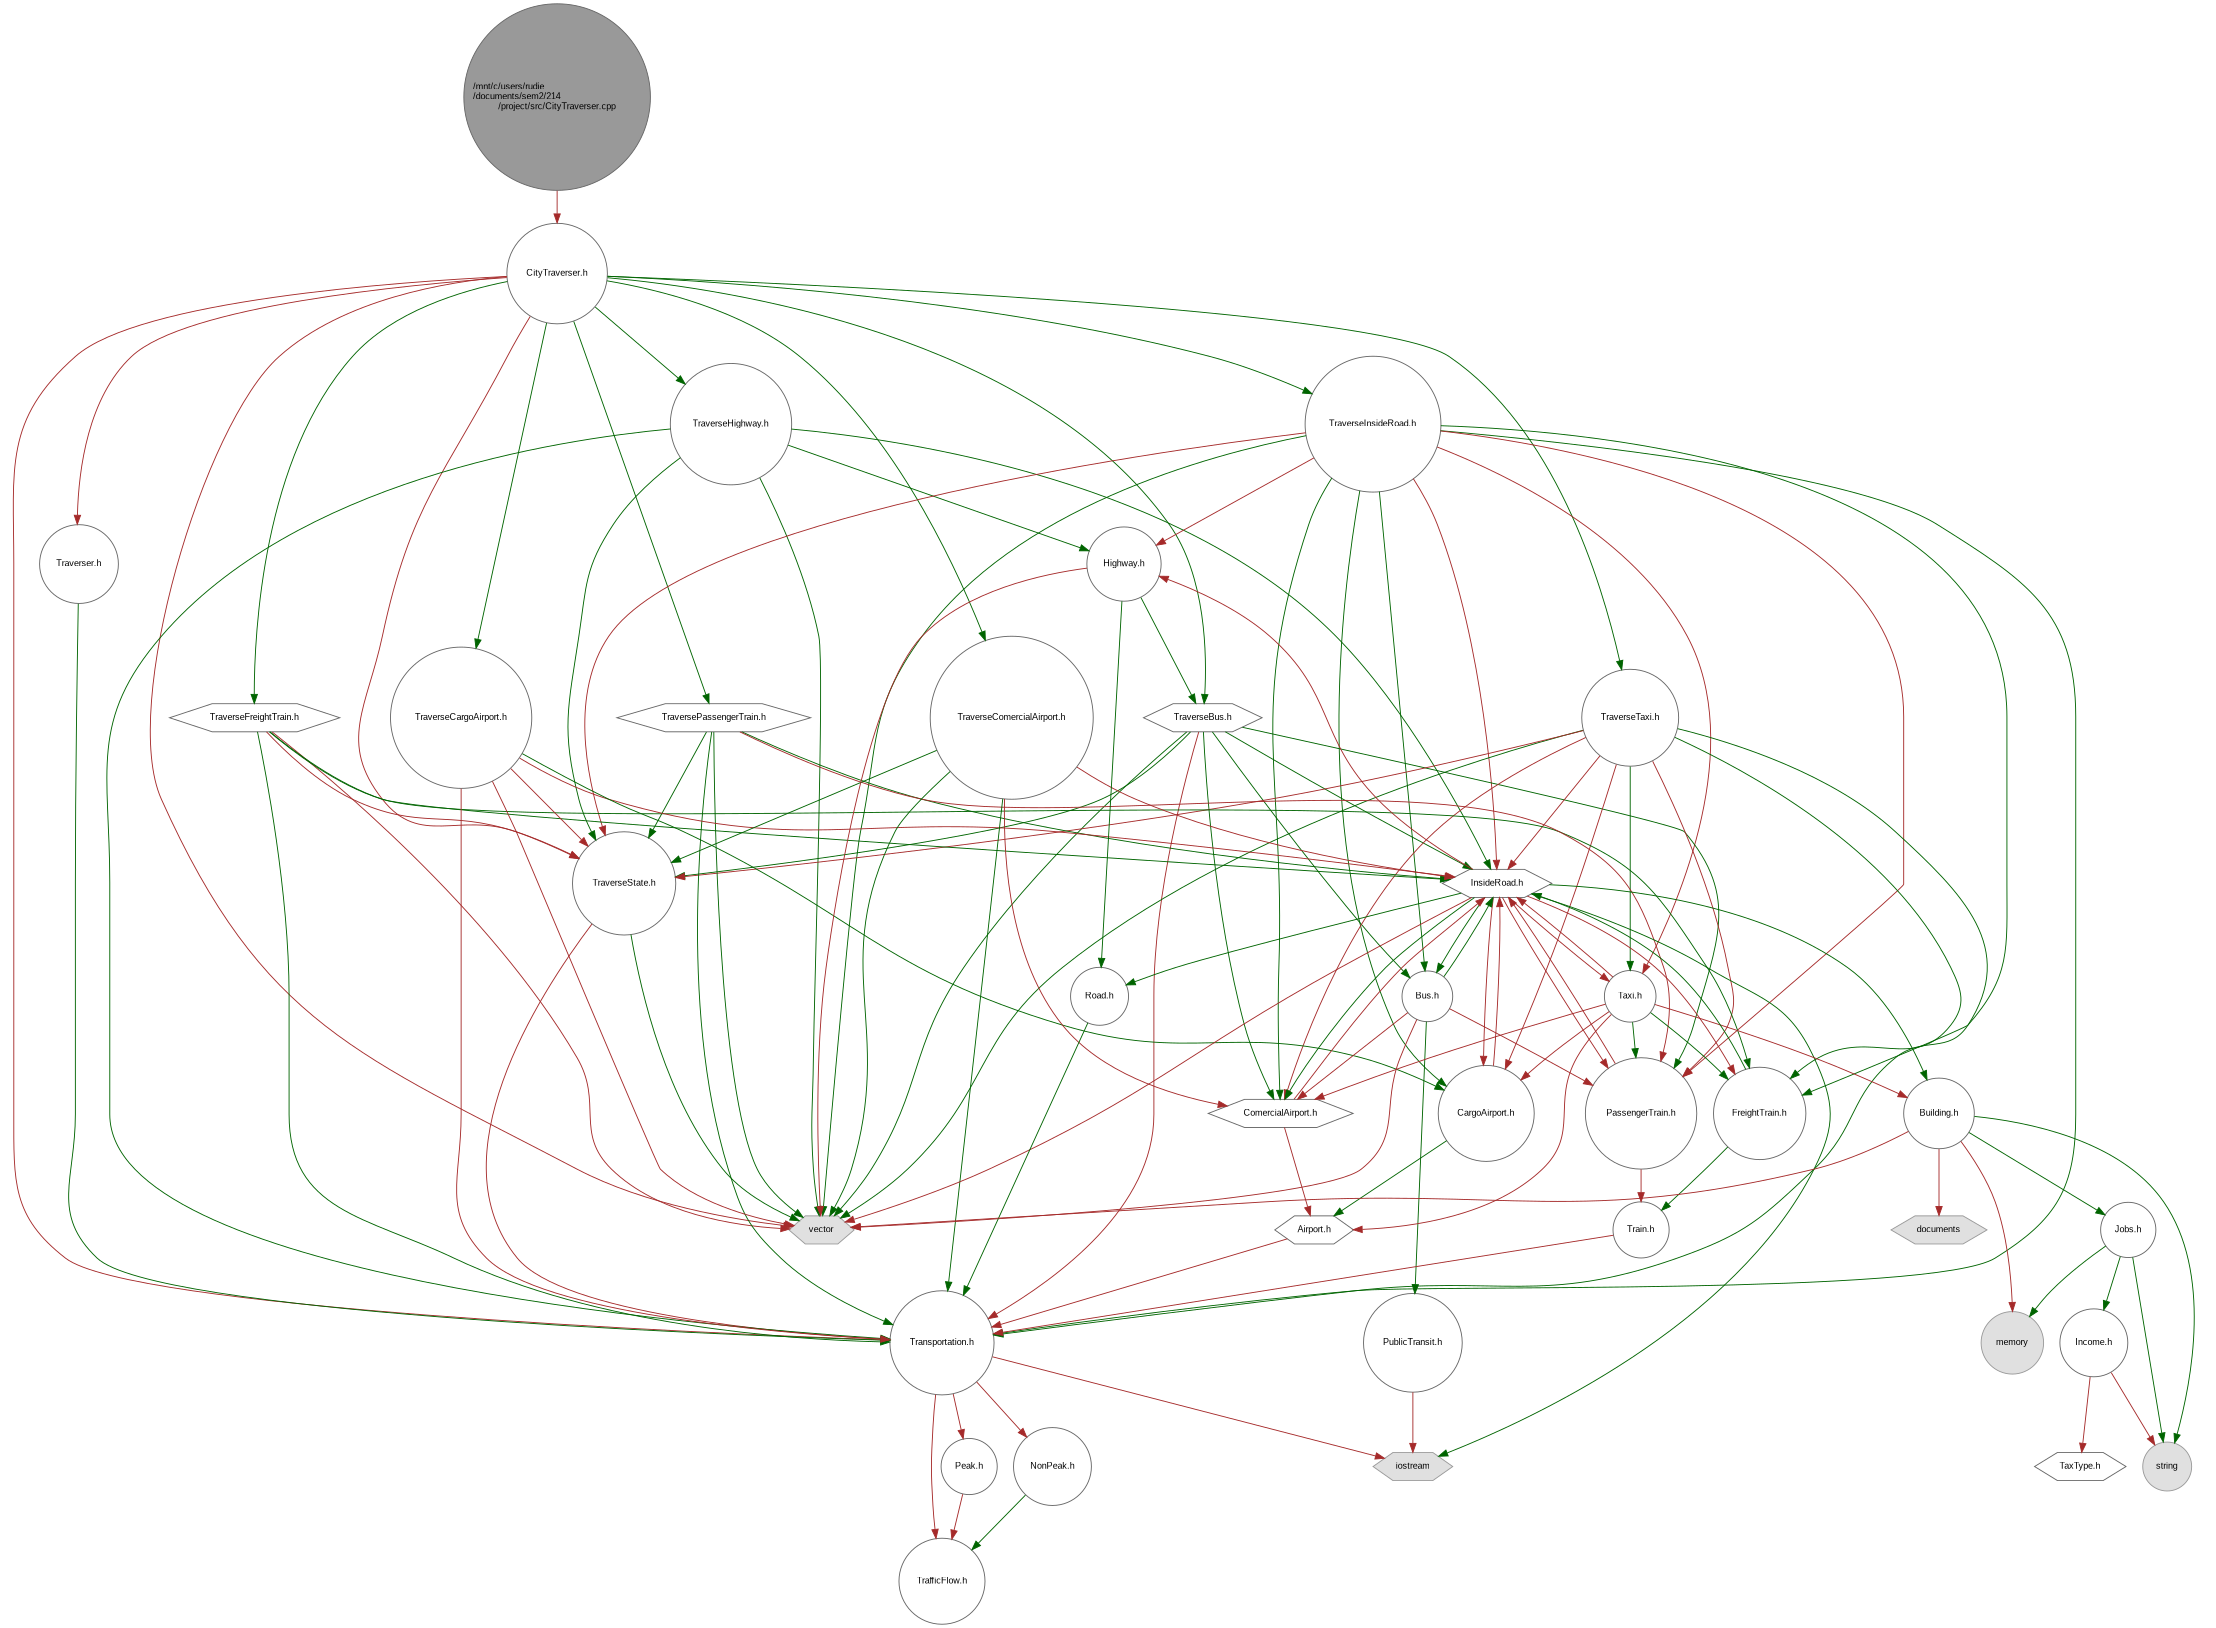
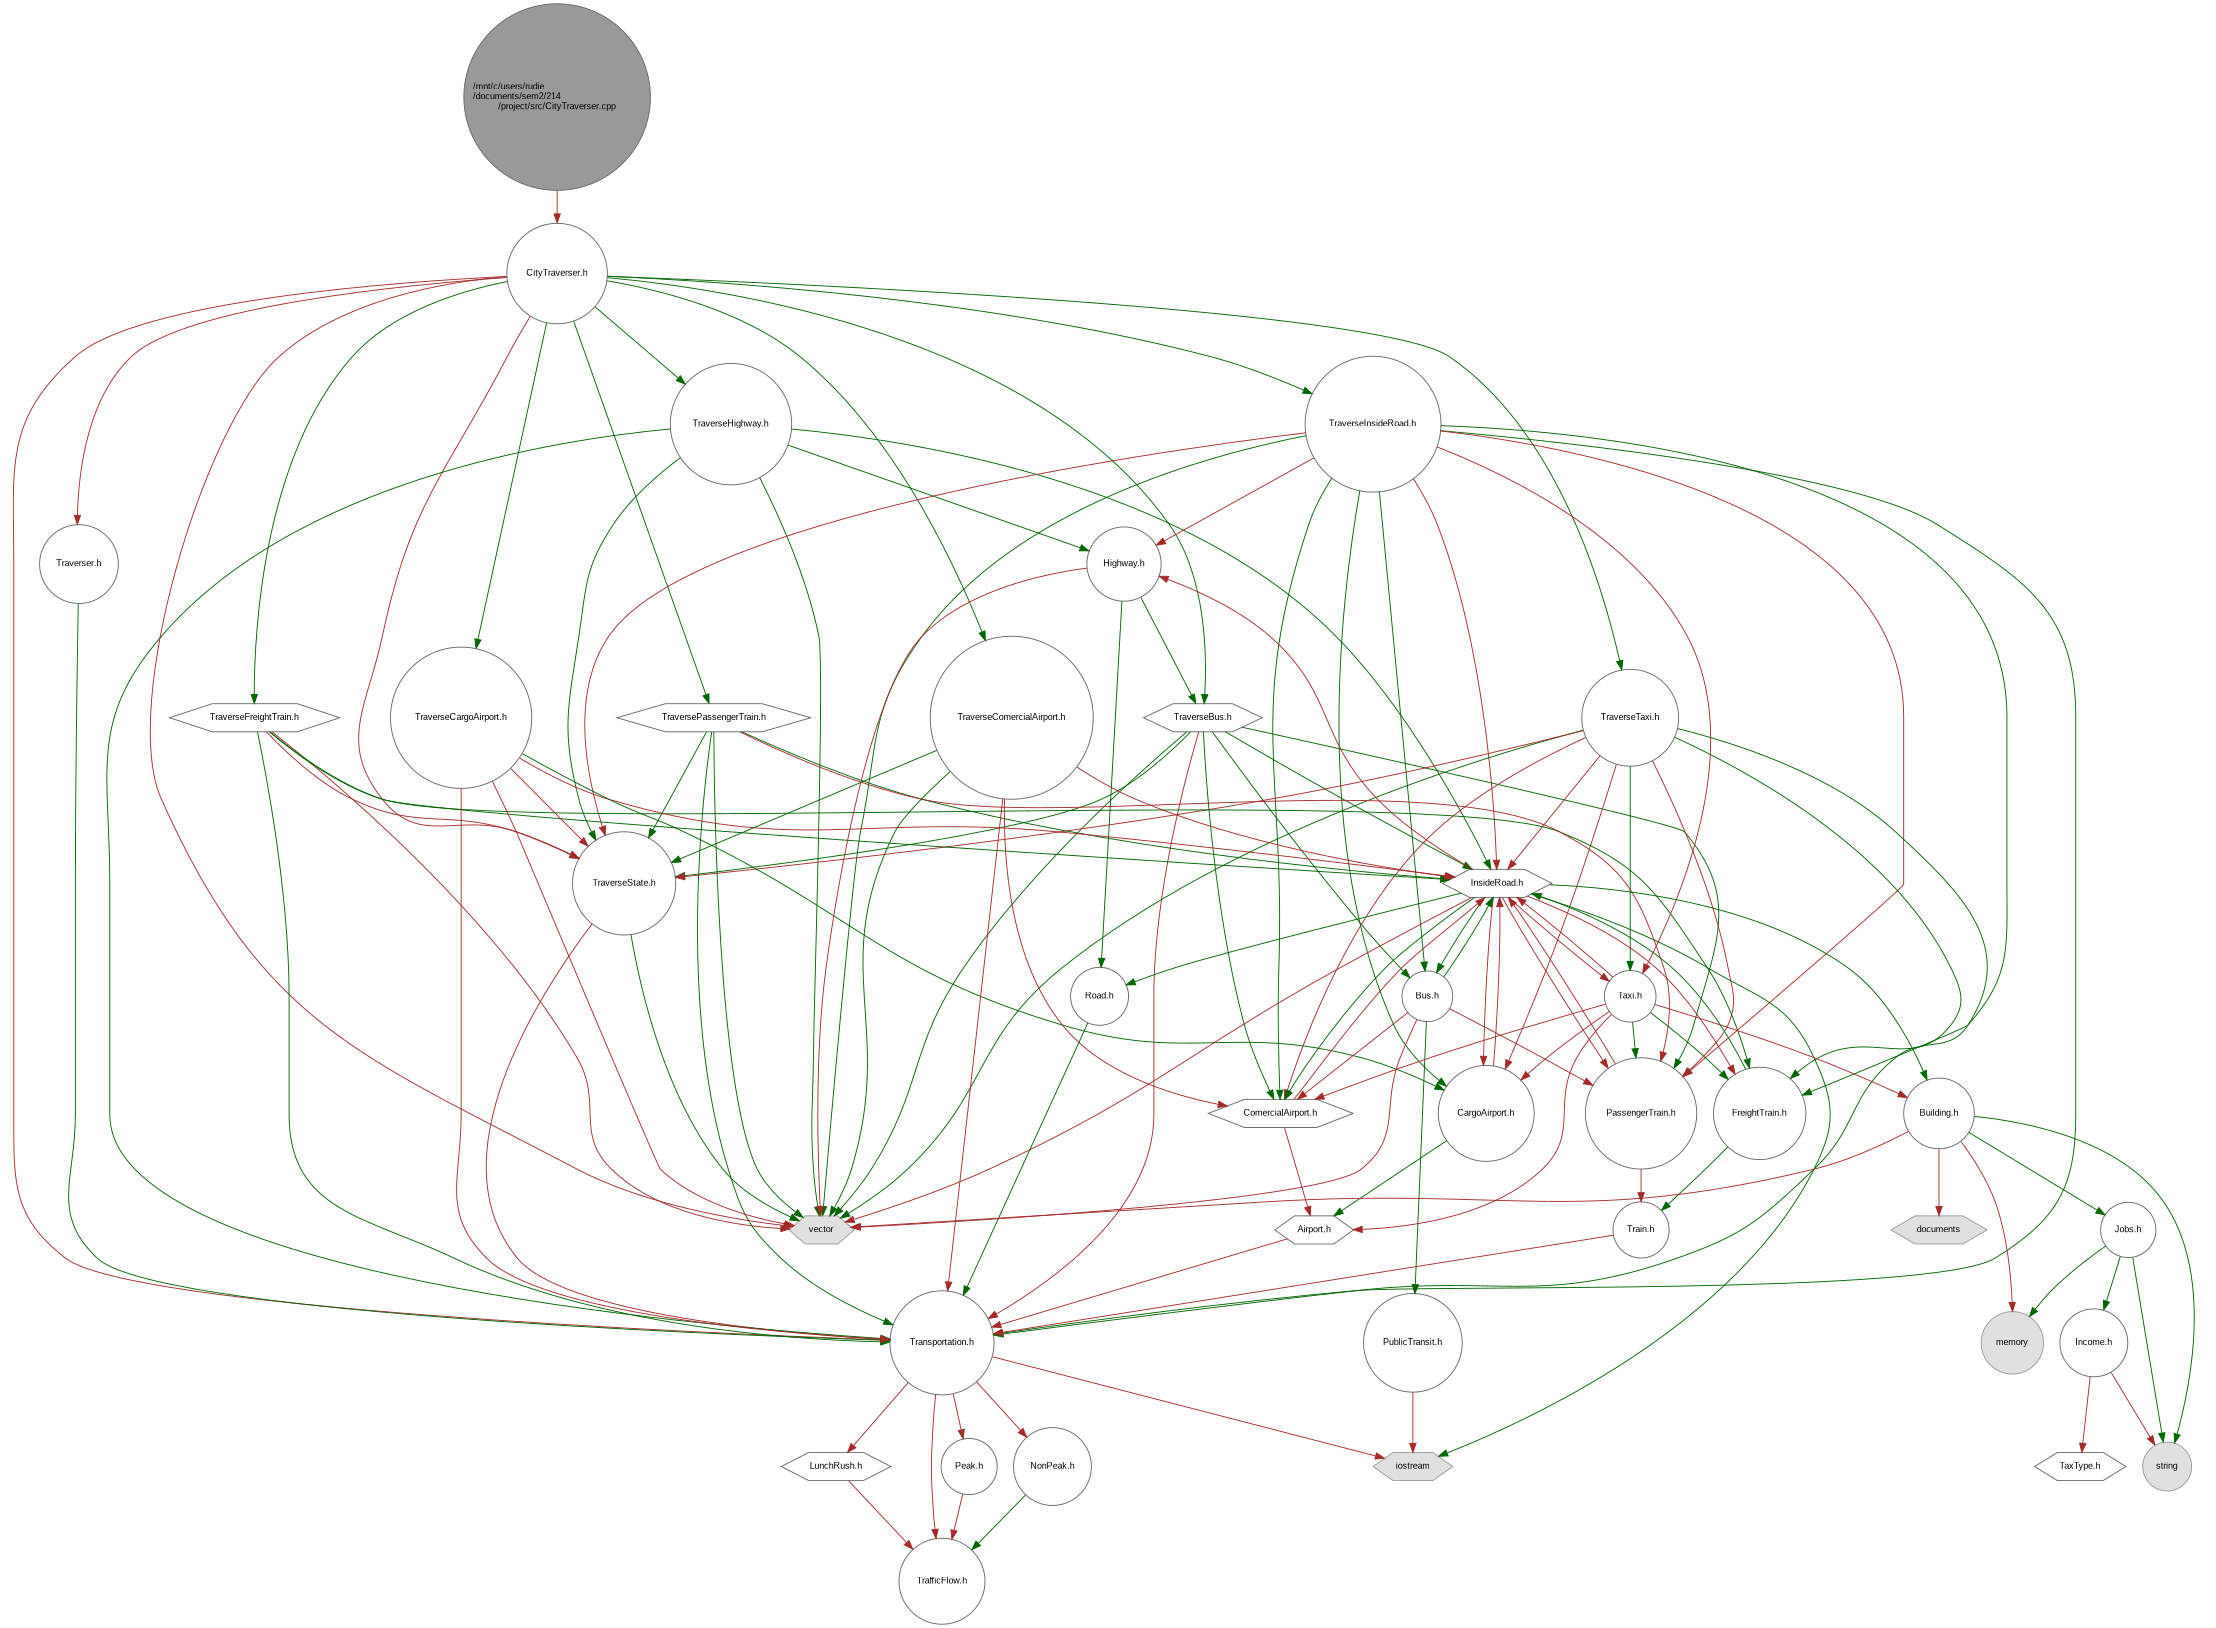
edge "TraverseComercialAirport.h" -> "Transportation.h": color darkgreen -> brown
node "LunchRush.h": added
